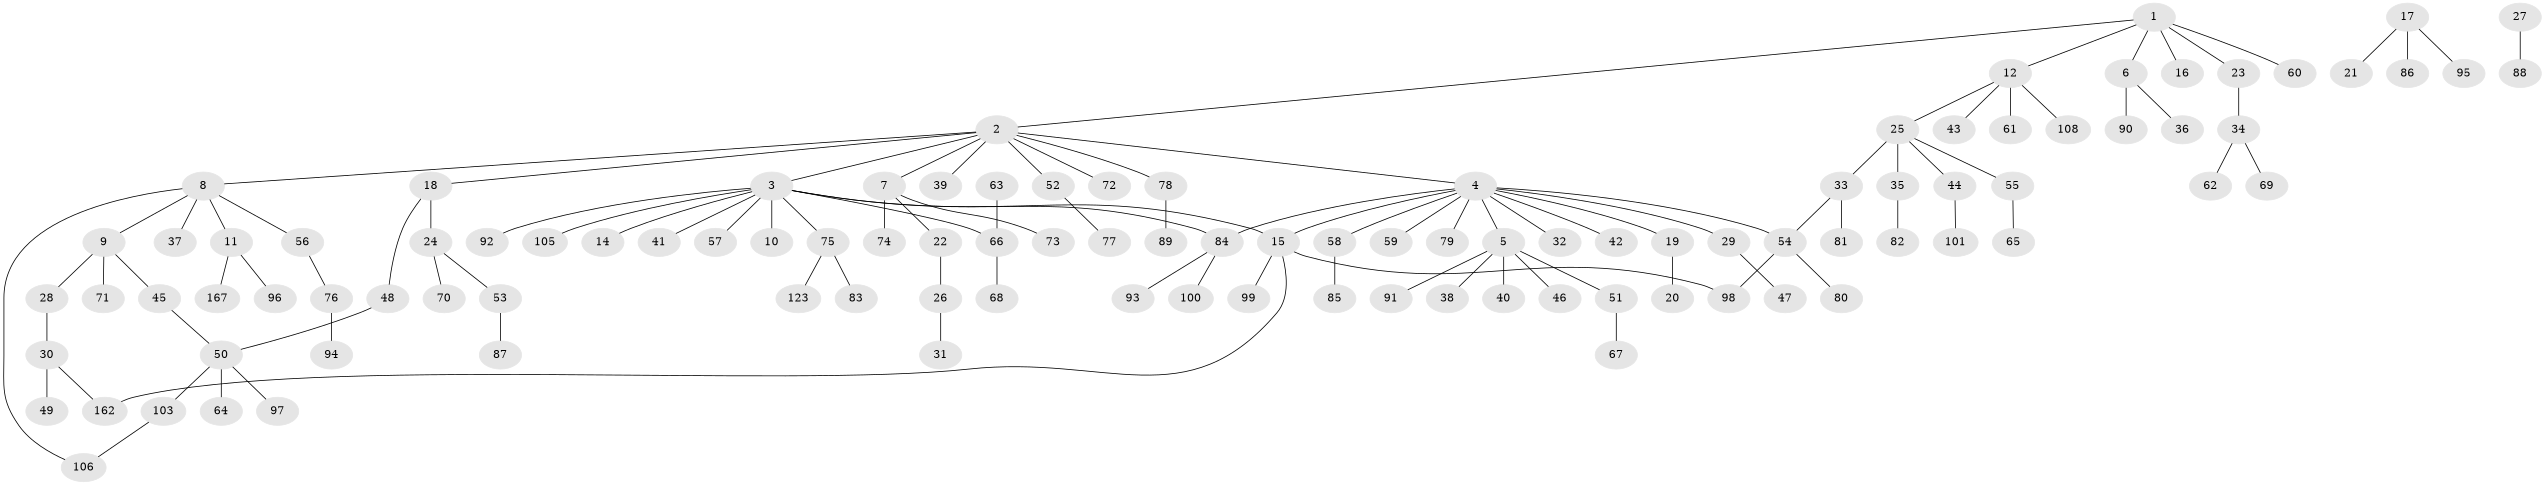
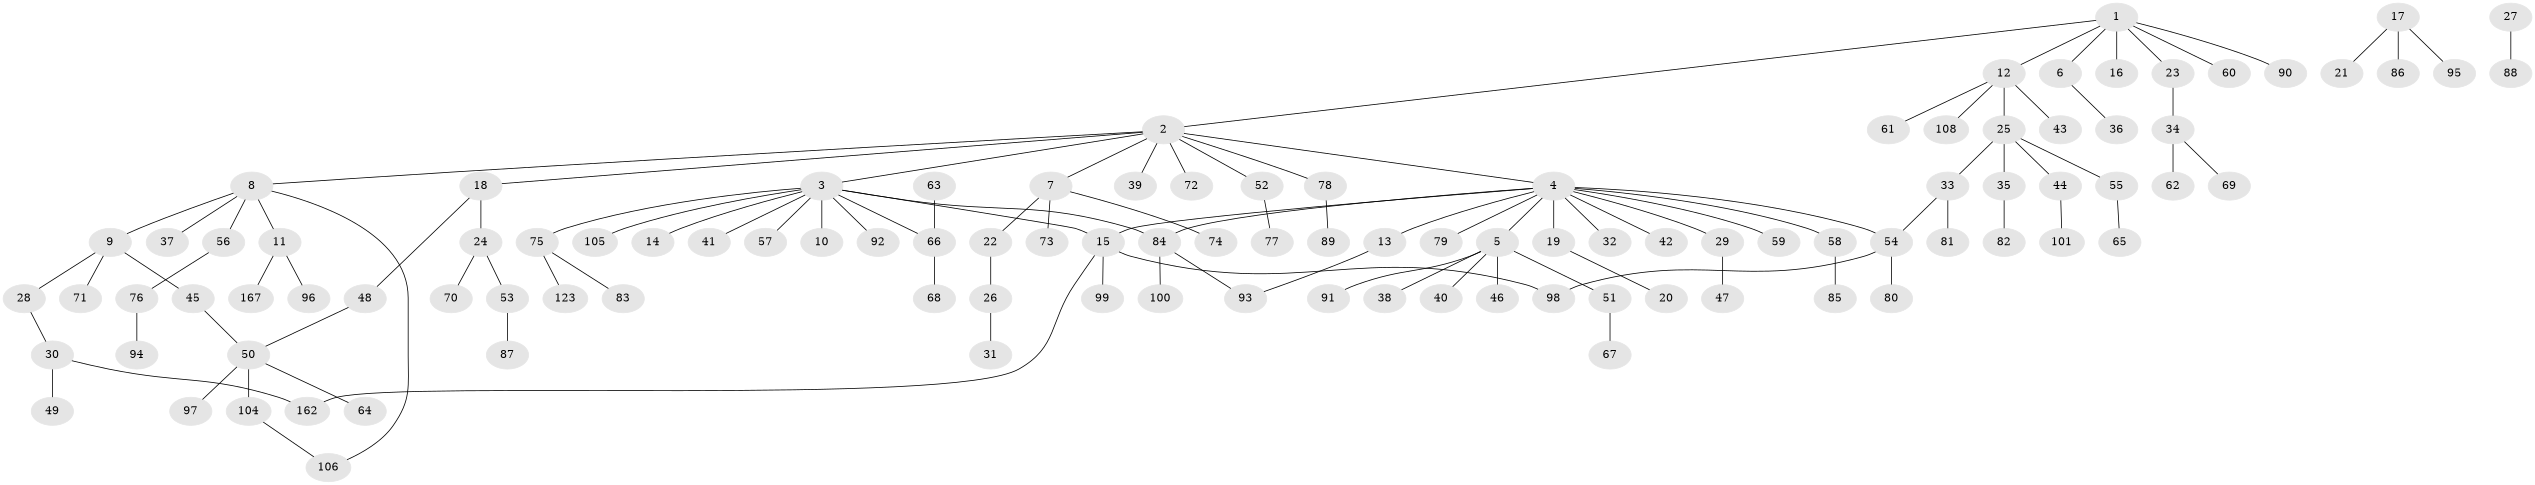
edge "6" -- "90": now "1" -- "90"
node "13": added
node "103": label "103" -> "104"
